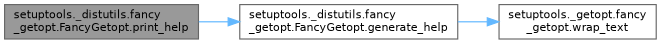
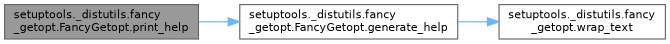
node "setuptools._getopt.fancy _getopt.wrap_text": label "setuptools._getopt.fancy _getopt.wrap_text" -> "setuptools._distutils.fancy _getopt.wrap_text"
